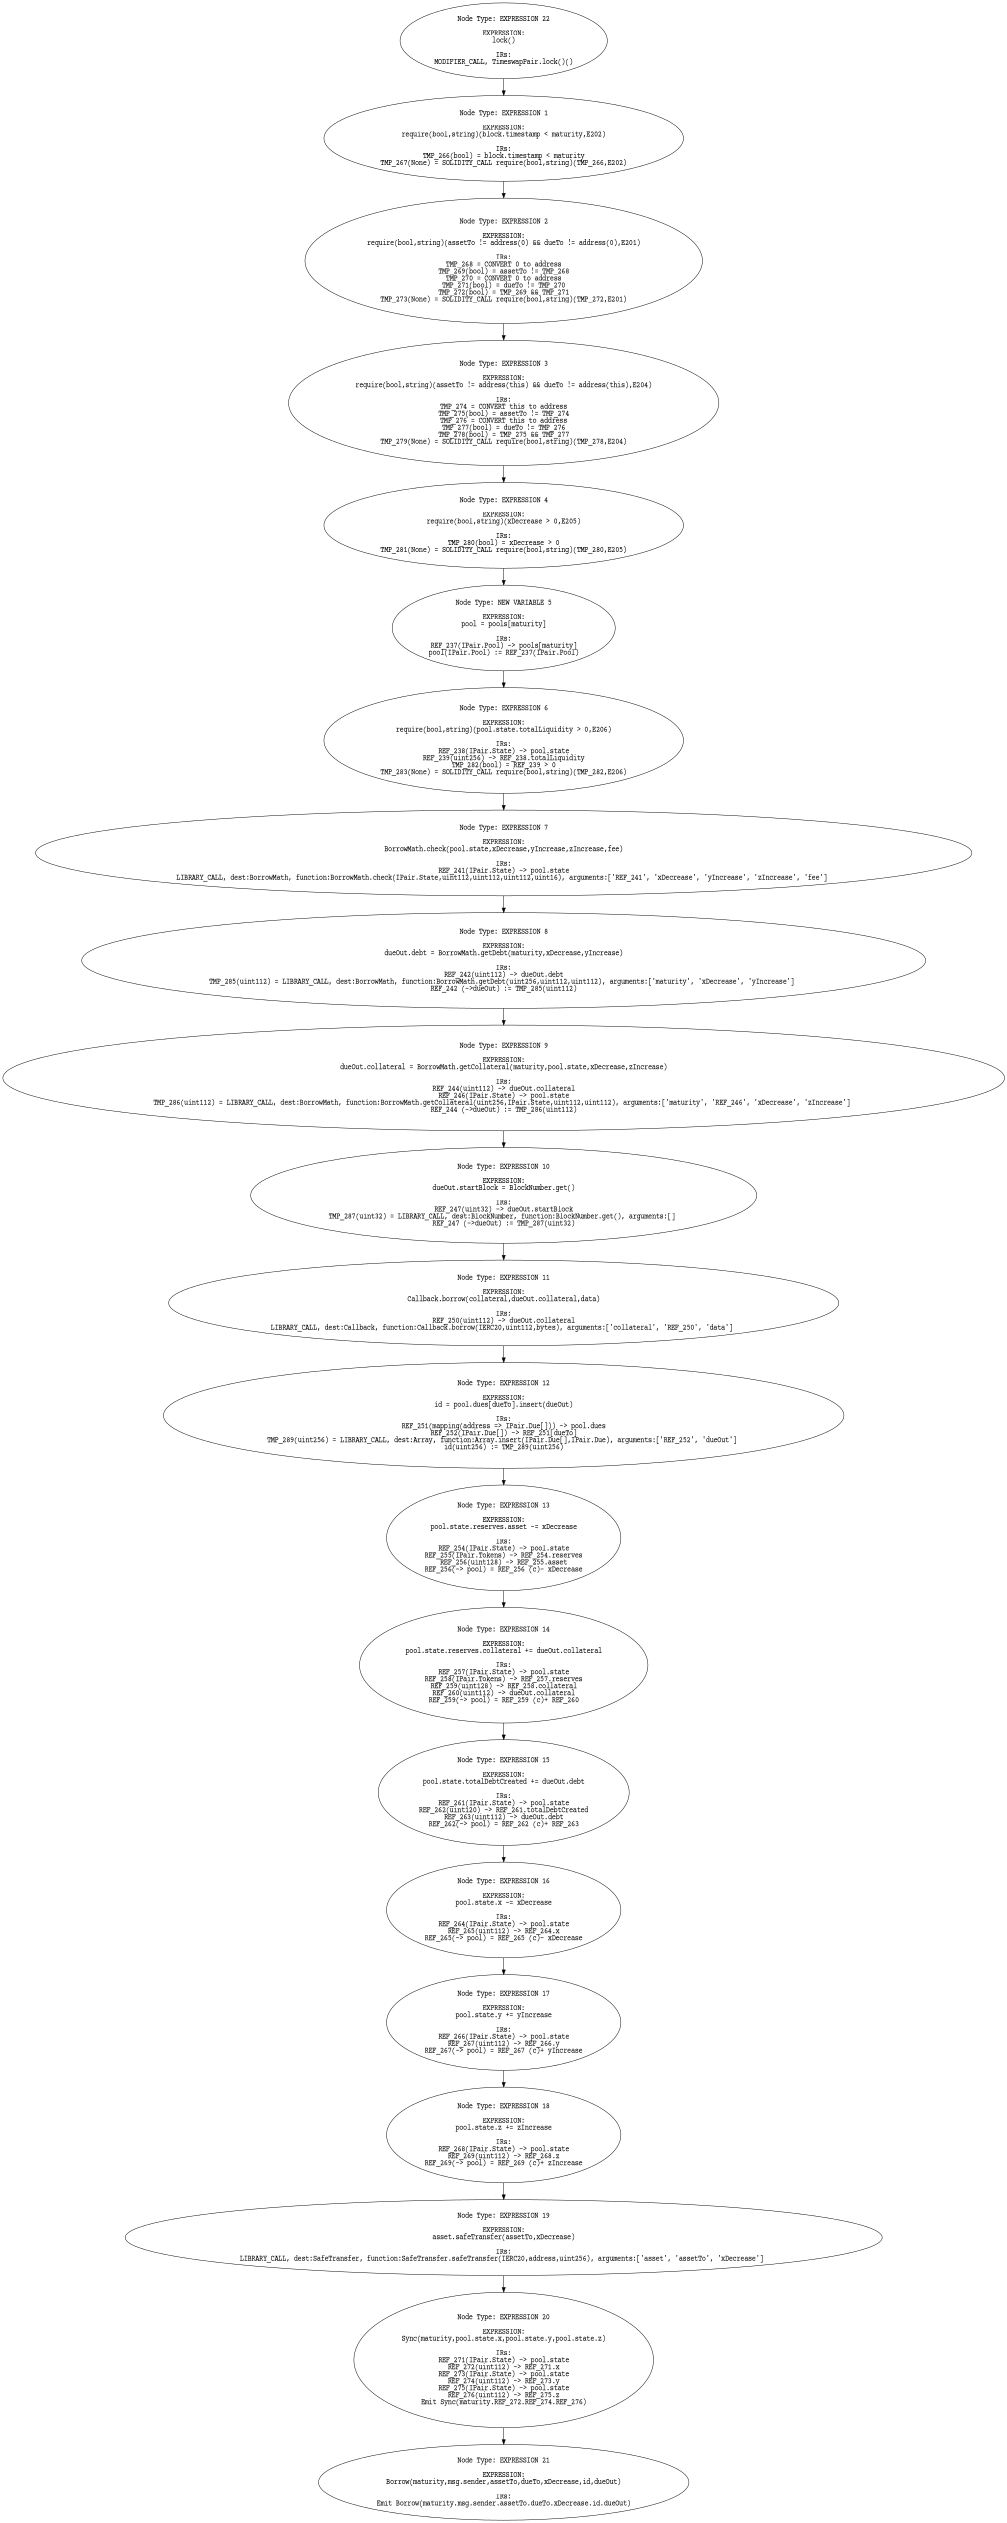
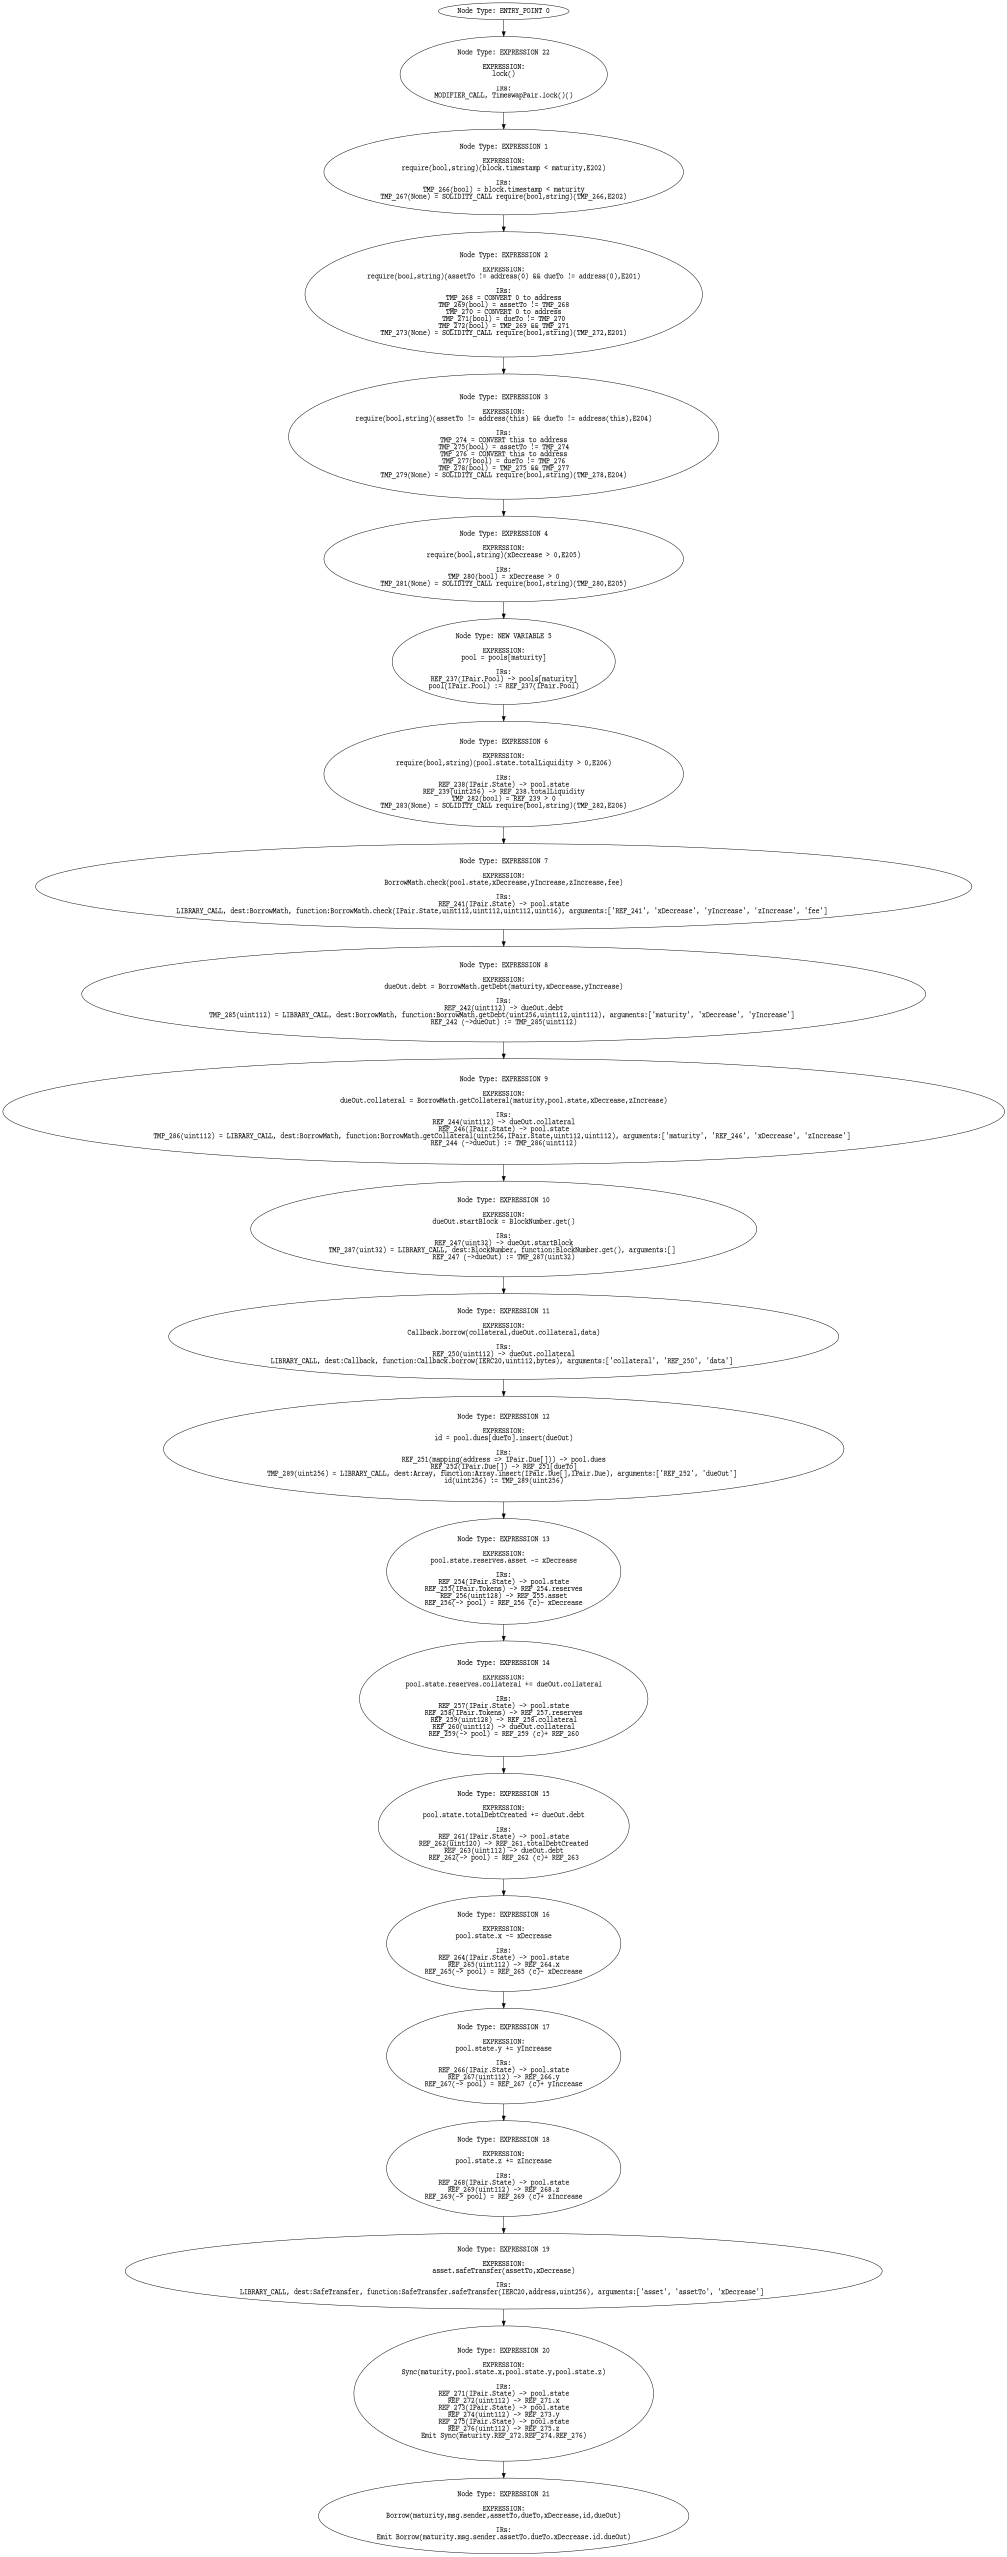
node "Node Type: ENTRY_POINT 0": added
